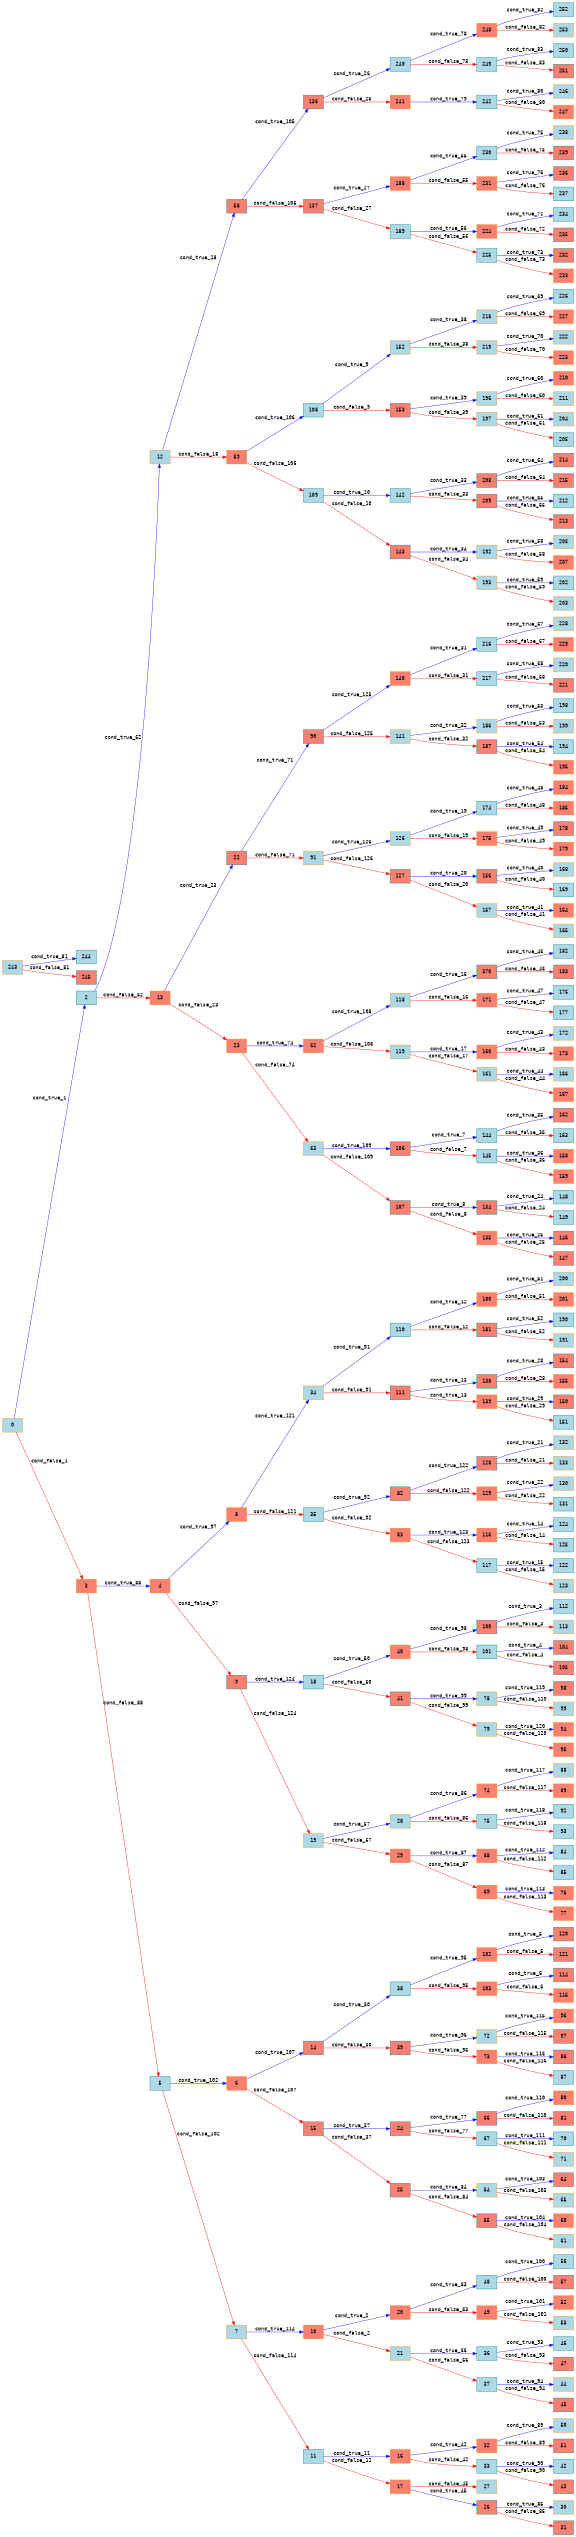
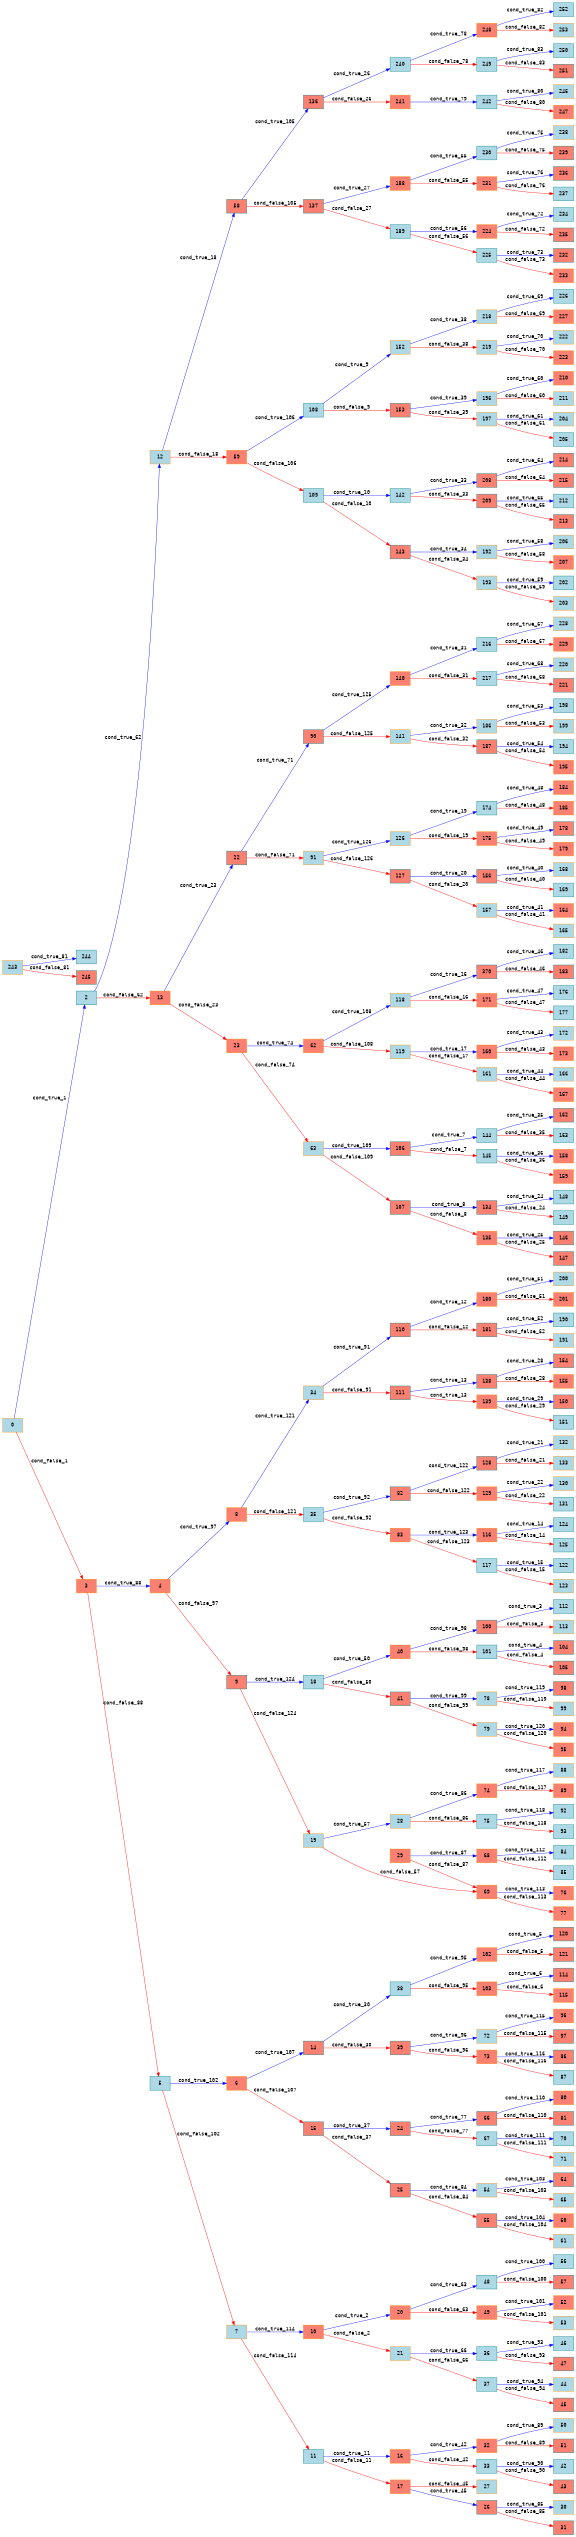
node "110": fillcolor lightblue -> salmon
edge "19" -> "29": now "19" -> "69"
